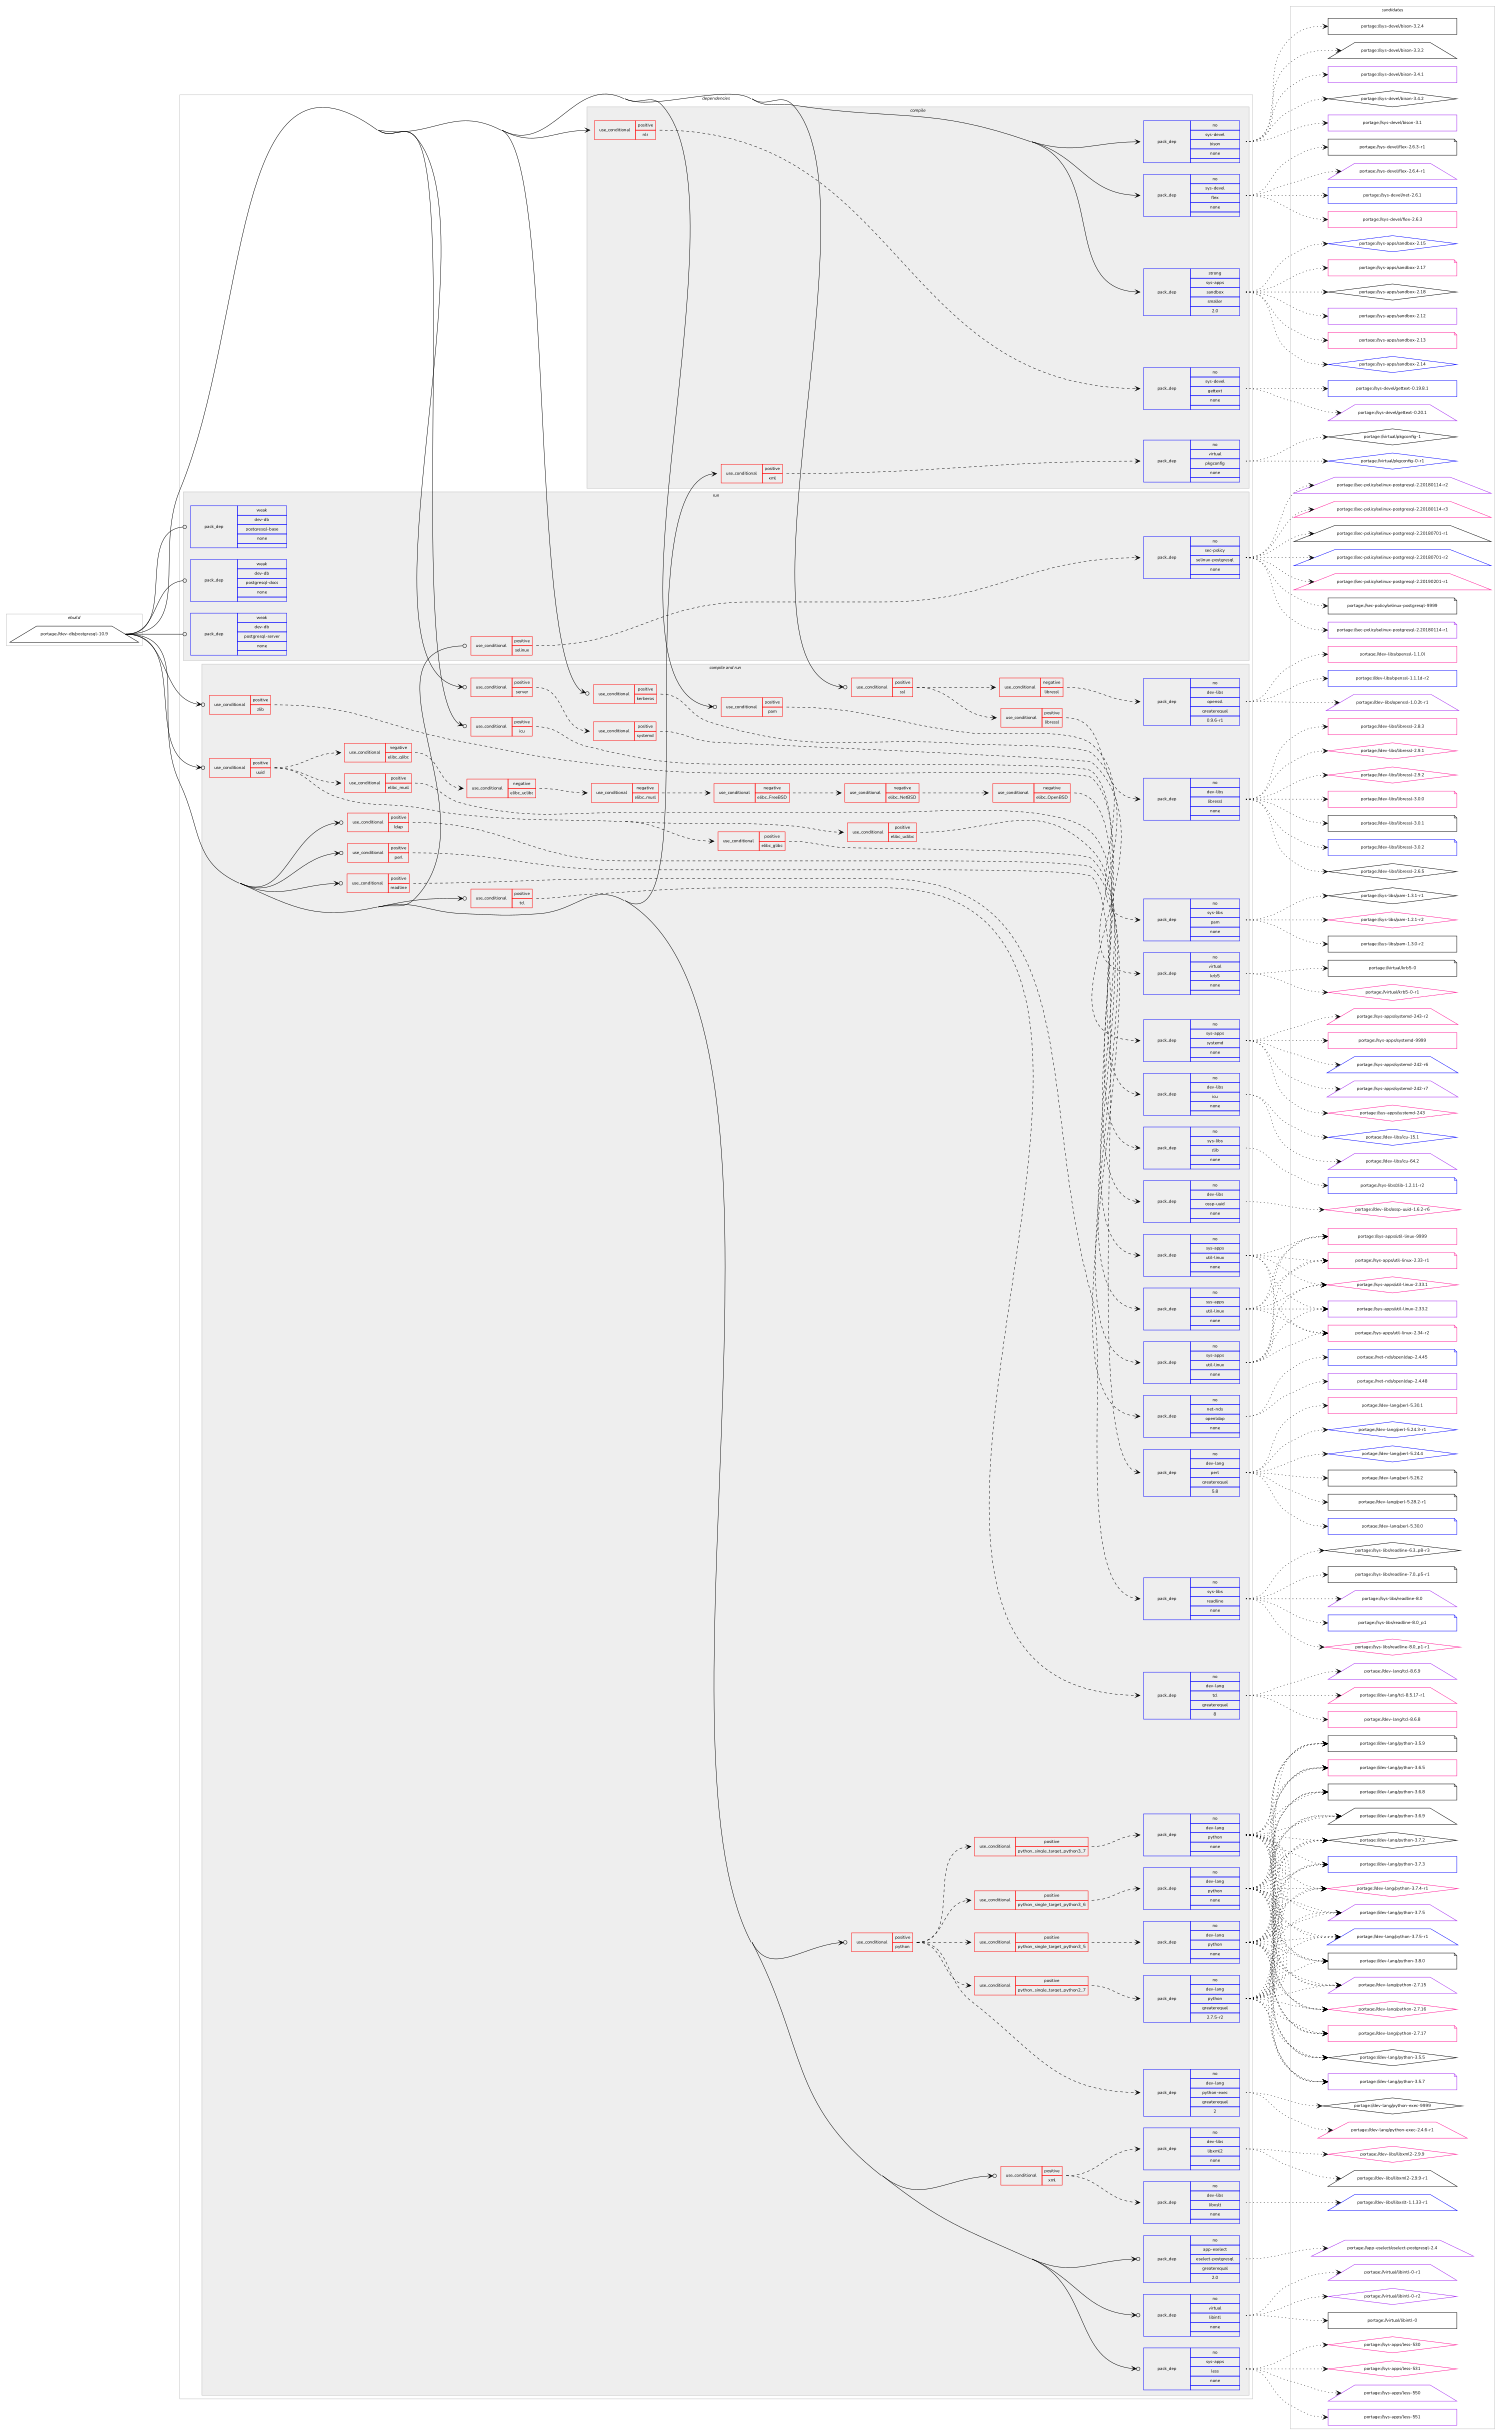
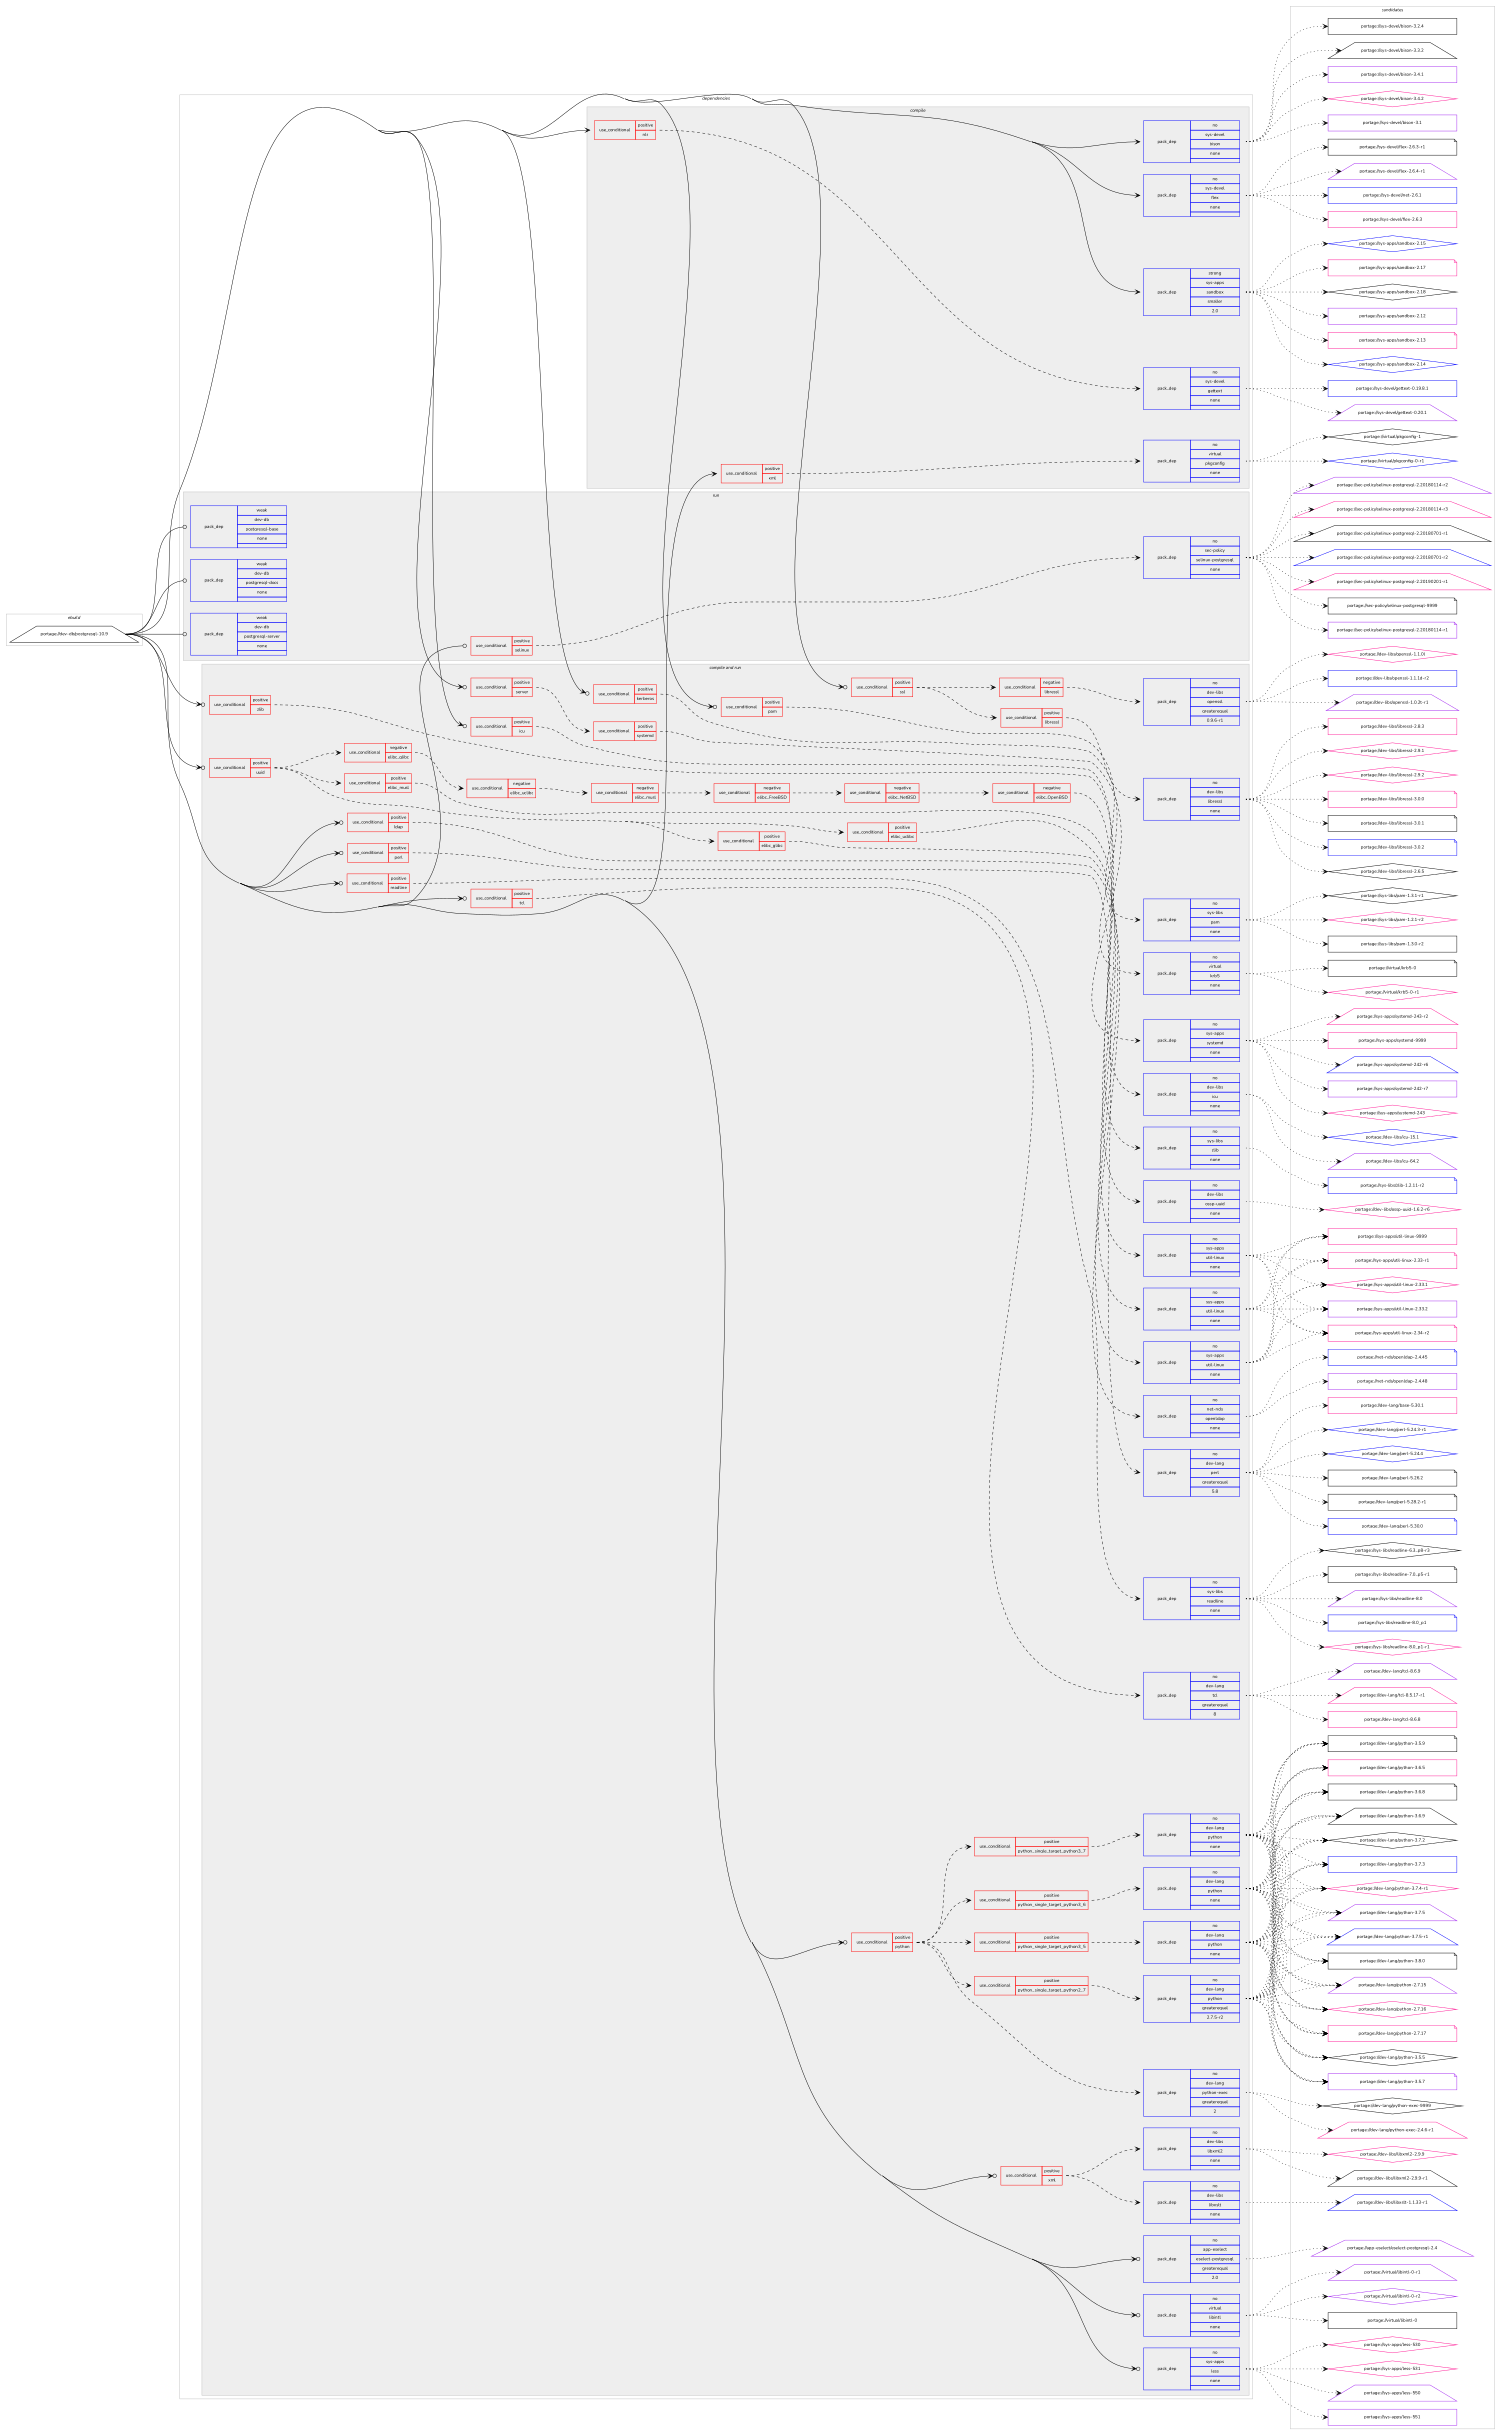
node "portage://sys-devel/bison-3.4.2": color black -> deeppink
node "portage://dev-libs/openssl-1.1.0l": shape box -> diamond
node "portage://sys-apps/systemd-242-r7": shape trapezium -> box
node "portage://dev-lang/perl-5.30.1": label "portage://dev-lang/perl-5.30.1" -> "portage://dev-lang/base-5.30.1"
